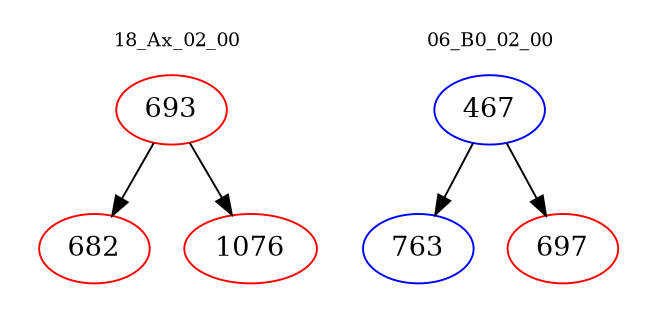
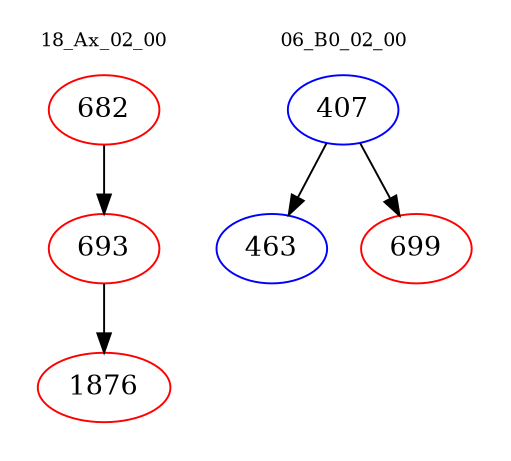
node "467": label "467" -> "407"
edge "693" -> "682": reversed
node "1076": label "1076" -> "1876"
node "763": label "763" -> "463"
node "697": label "697" -> "699"
